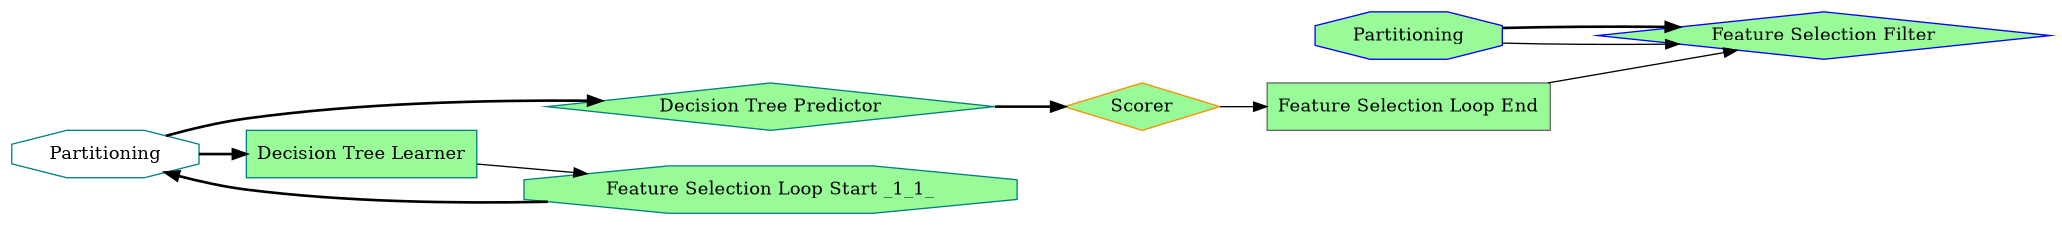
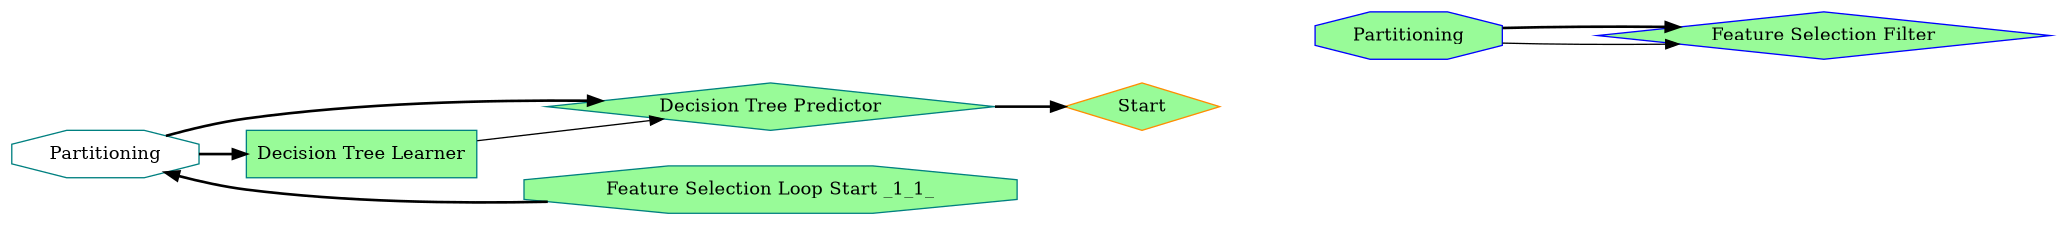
node "Scorer": label "Scorer" -> "Start"
node "Feature Selection Loop End": removed
edge "Decision Tree Learner" -> "Feature Selection Loop Start _1_1_": now "Decision Tree Learner" -> "Decision Tree Predictor"
